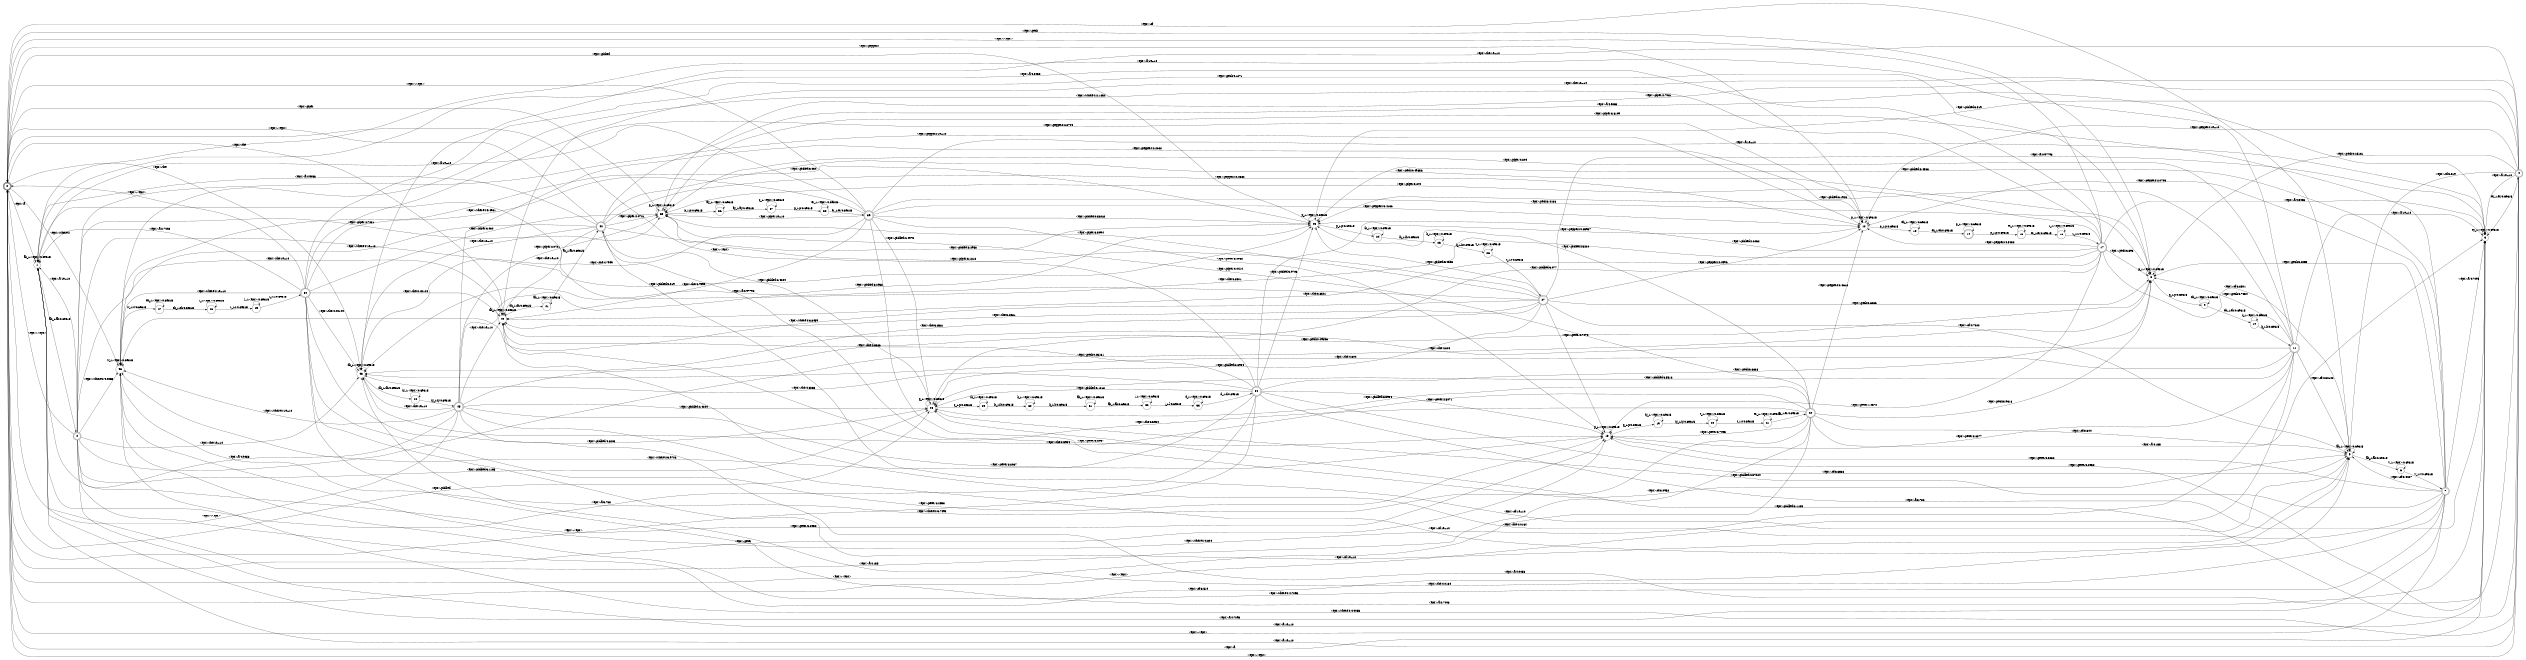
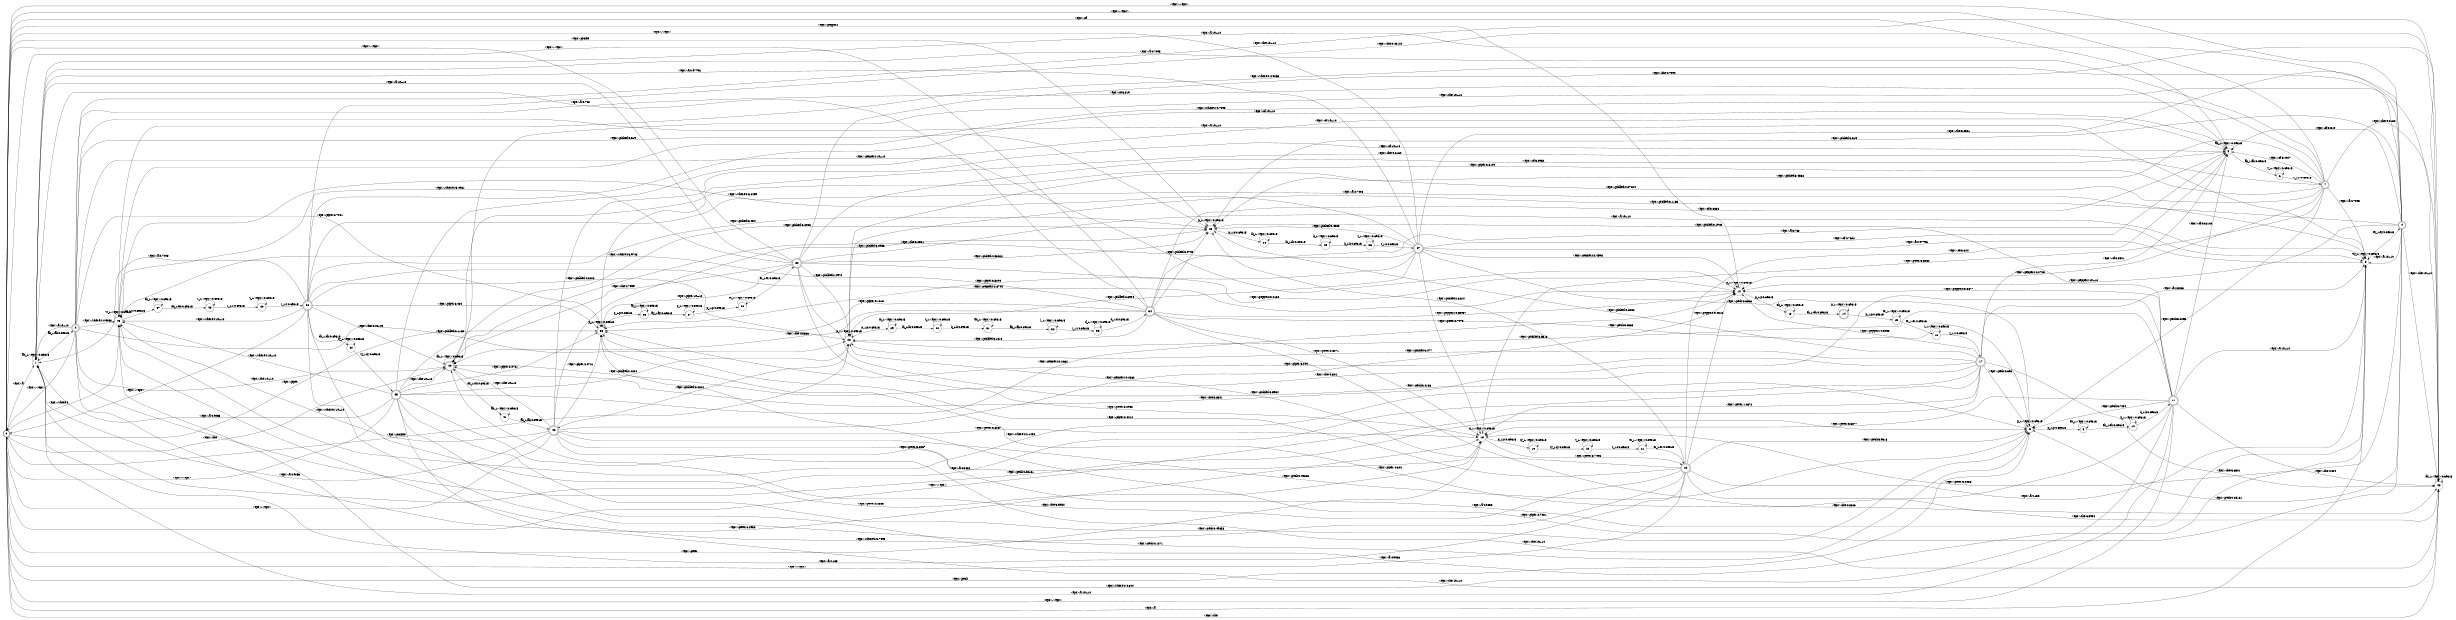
node "0": shape doublecircle -> circle
edge "11" -> "12": added, label "<eps>:peppers/3.8877"
node "40": shape circle -> doublecircle
edge "43" -> "44": now "50" -> "44"
edge "22" -> "18": reversed
